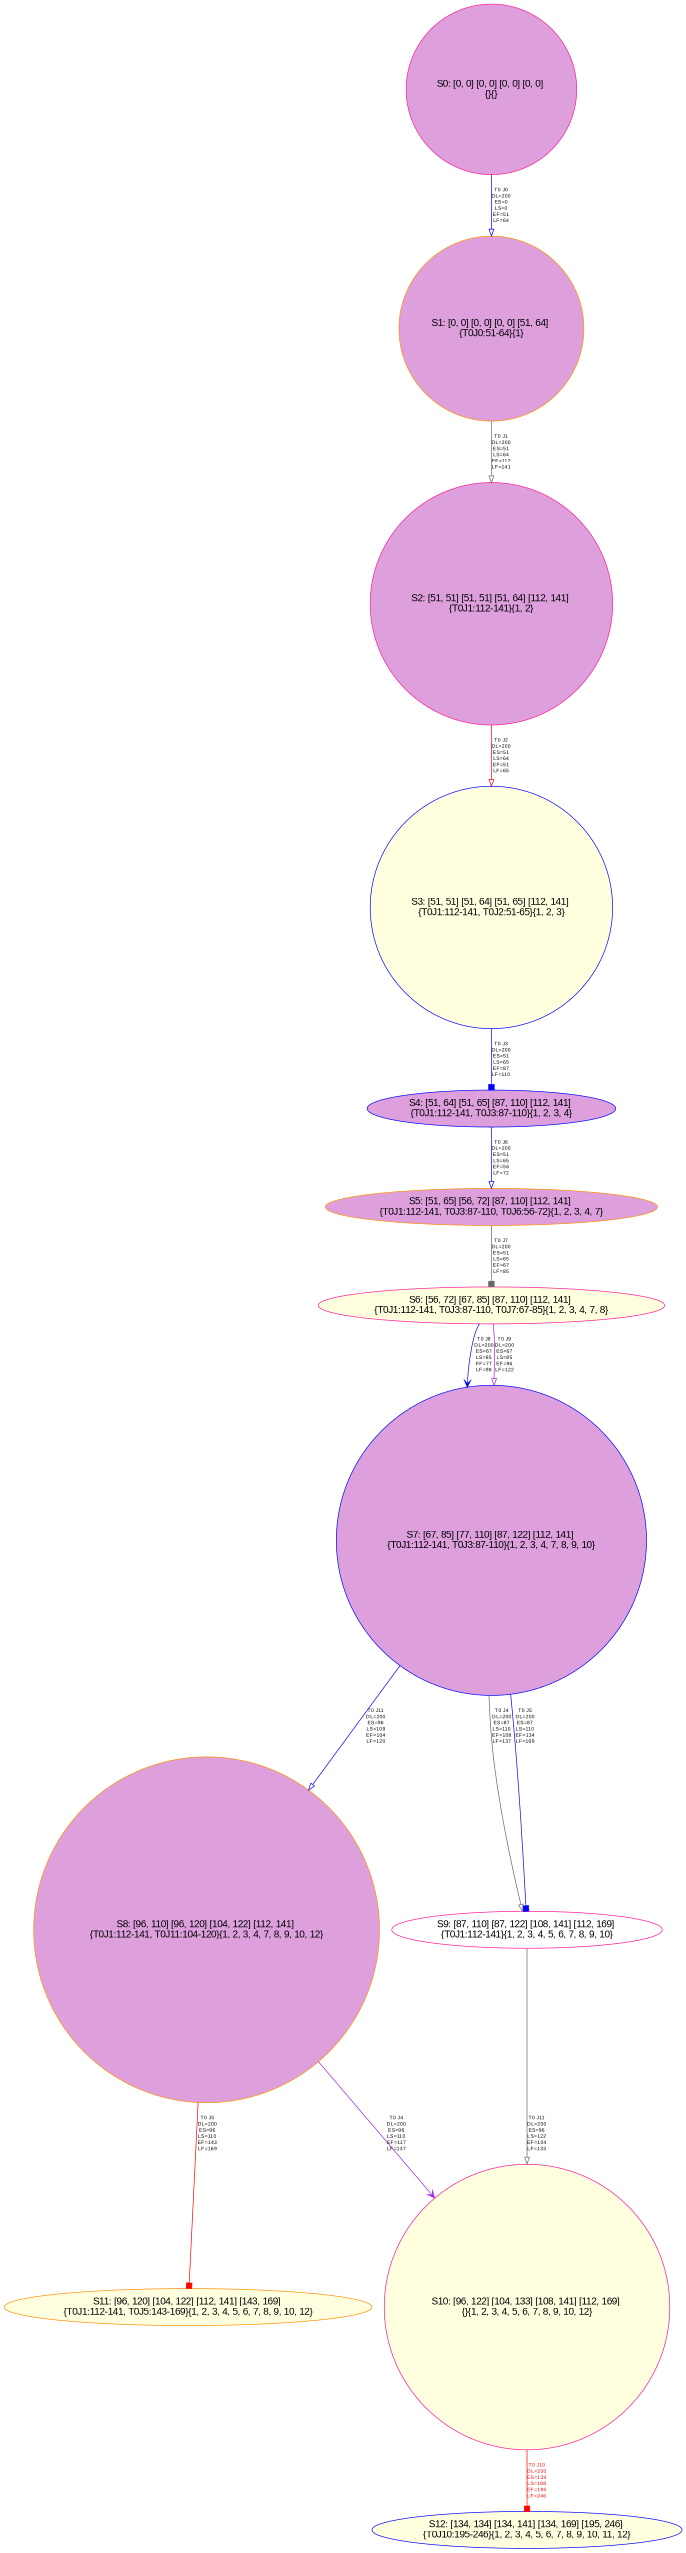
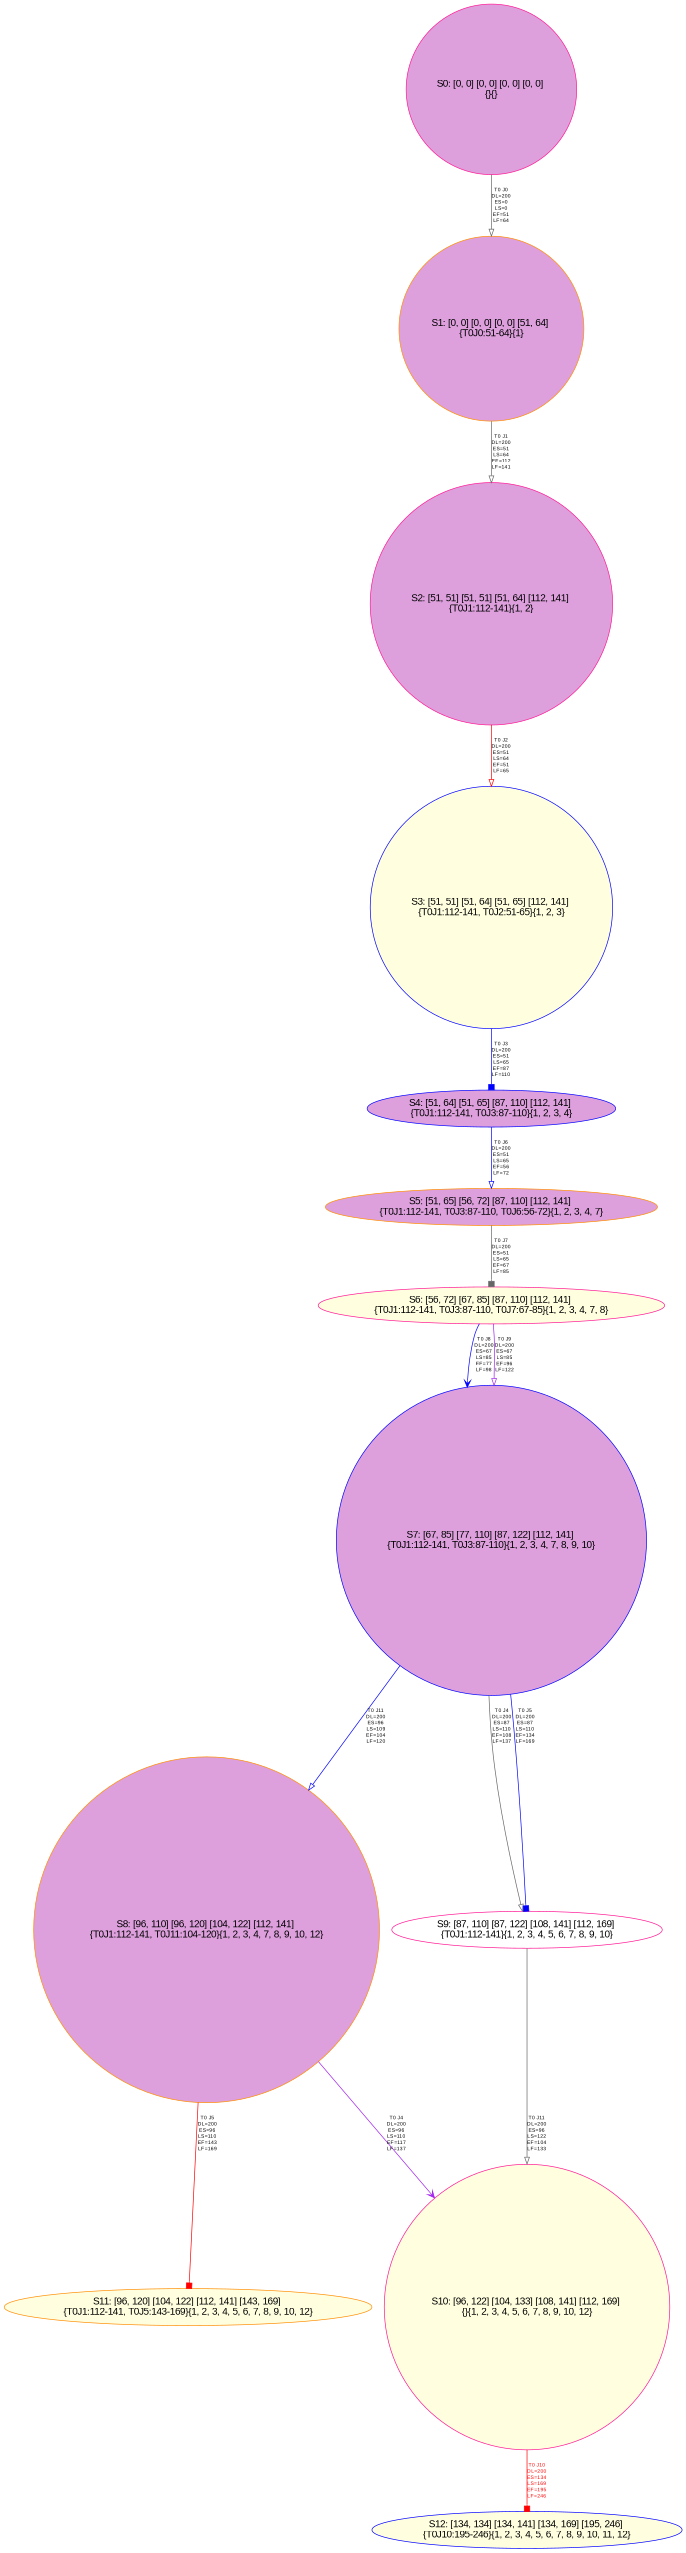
edge "S0: [0, 0] [0, 0] [0, 0] [0, 0] {}{}" -> "S1: [0, 0] [0, 0] [0, 0] [51, 64] {T0J0:51-64}{1}": color blue -> gray40
